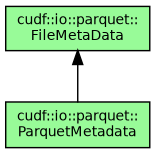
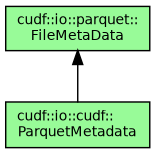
node "cudf::io::parquet:: ParquetMetadata": label "cudf::io::parquet:: ParquetMetadata" -> "cudf::io::cudf:: ParquetMetadata"
